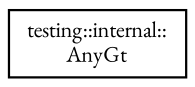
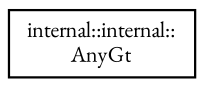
node "testing::internal:: AnyGt": label "testing::internal:: AnyGt" -> "internal::internal:: AnyGt"
